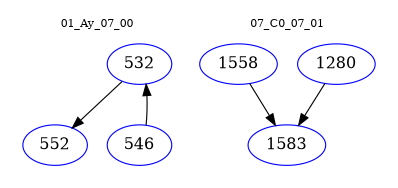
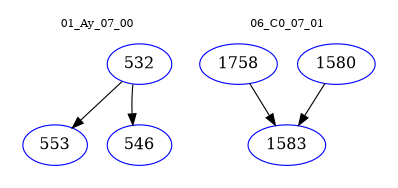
cluster "07_C0_07_01": label "07_C0_07_01" -> "06_C0_07_01"
node "1558": label "1558" -> "1758"
node "1280": label "1280" -> "1580"
edge "546" -> "532": reversed
node "552": label "552" -> "553"
